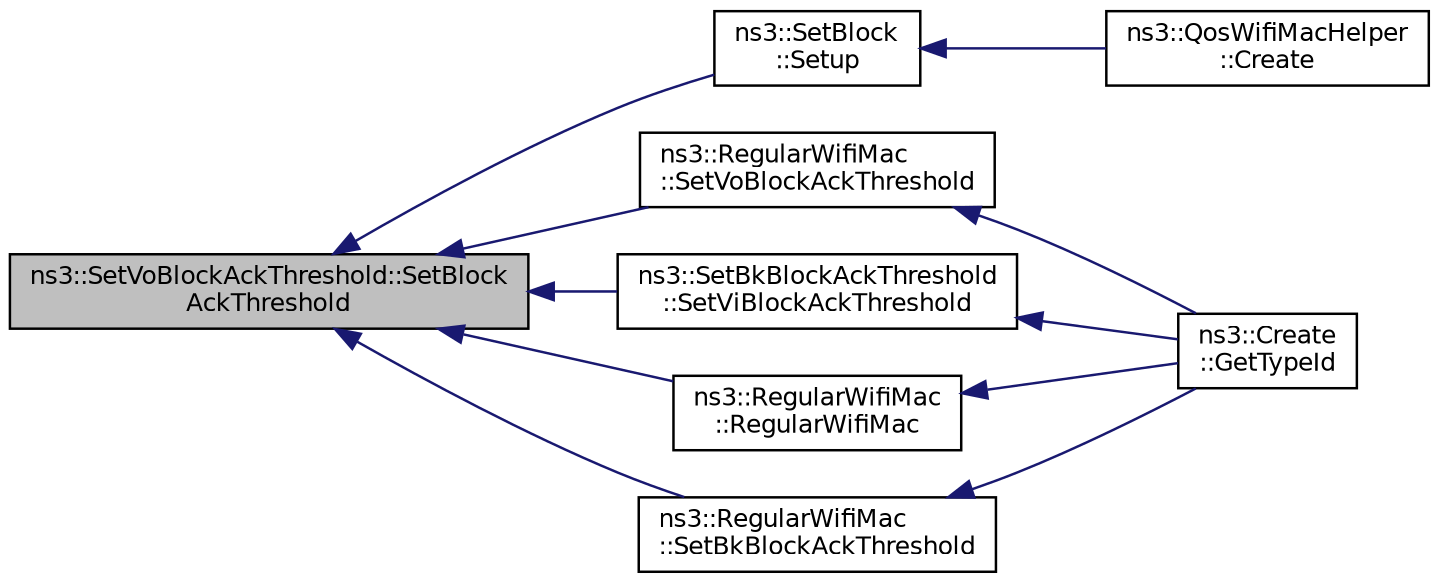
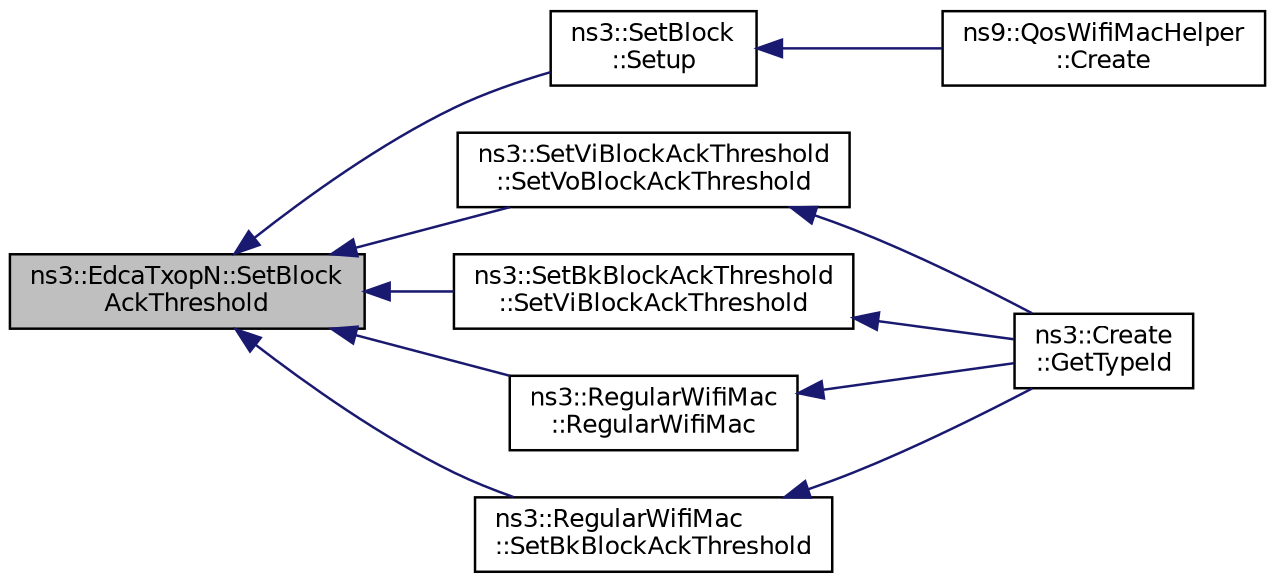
node "ns3::QosWifiMacHelper ::Create": label "ns3::QosWifiMacHelper ::Create" -> "ns9::QosWifiMacHelper ::Create"
node "ns3::RegularWifiMac ::SetVoBlockAckThreshold": label "ns3::RegularWifiMac ::SetVoBlockAckThreshold" -> "ns3::SetViBlockAckThreshold ::SetVoBlockAckThreshold"
node "ns3::SetVoBlockAckThreshold::SetBlock AckThreshold": label "ns3::SetVoBlockAckThreshold::SetBlock AckThreshold" -> "ns3::EdcaTxopN::SetBlock AckThreshold"
